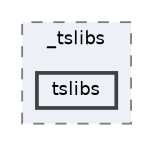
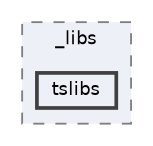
cluster "_tslibs": label "_tslibs" -> "_libs"
